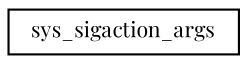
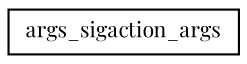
node "sys_sigaction_args": label "sys_sigaction_args" -> "args_sigaction_args"
